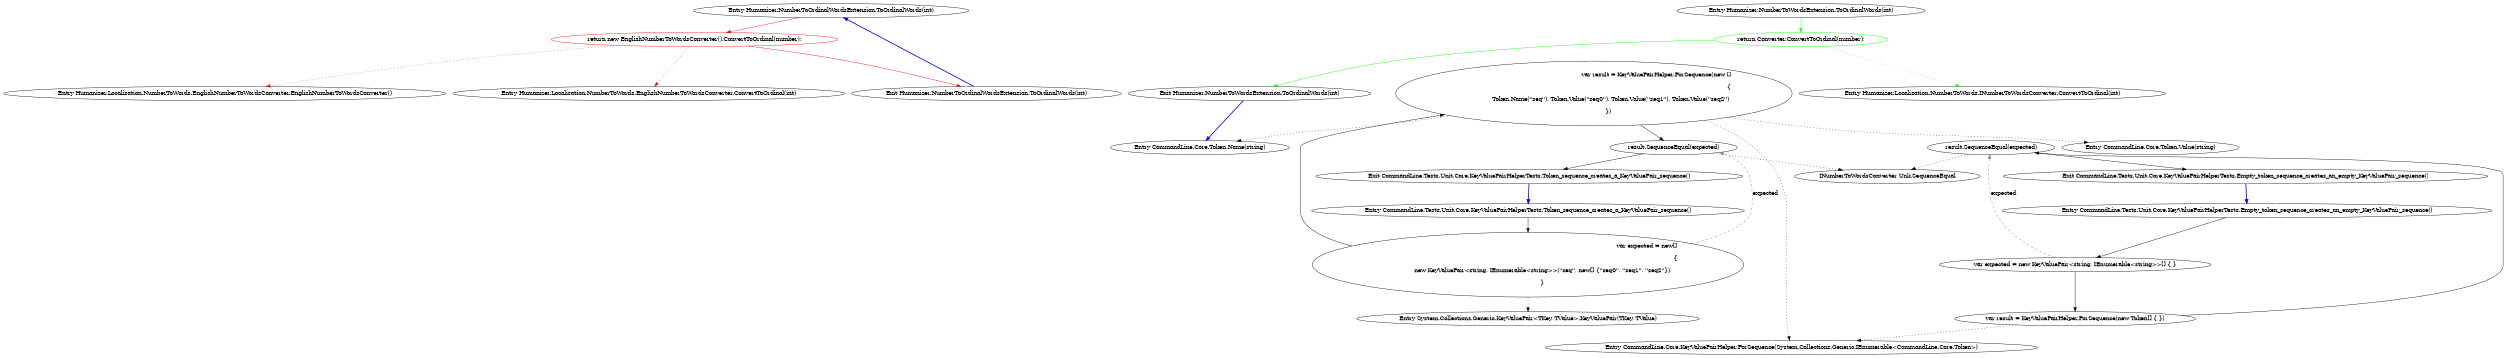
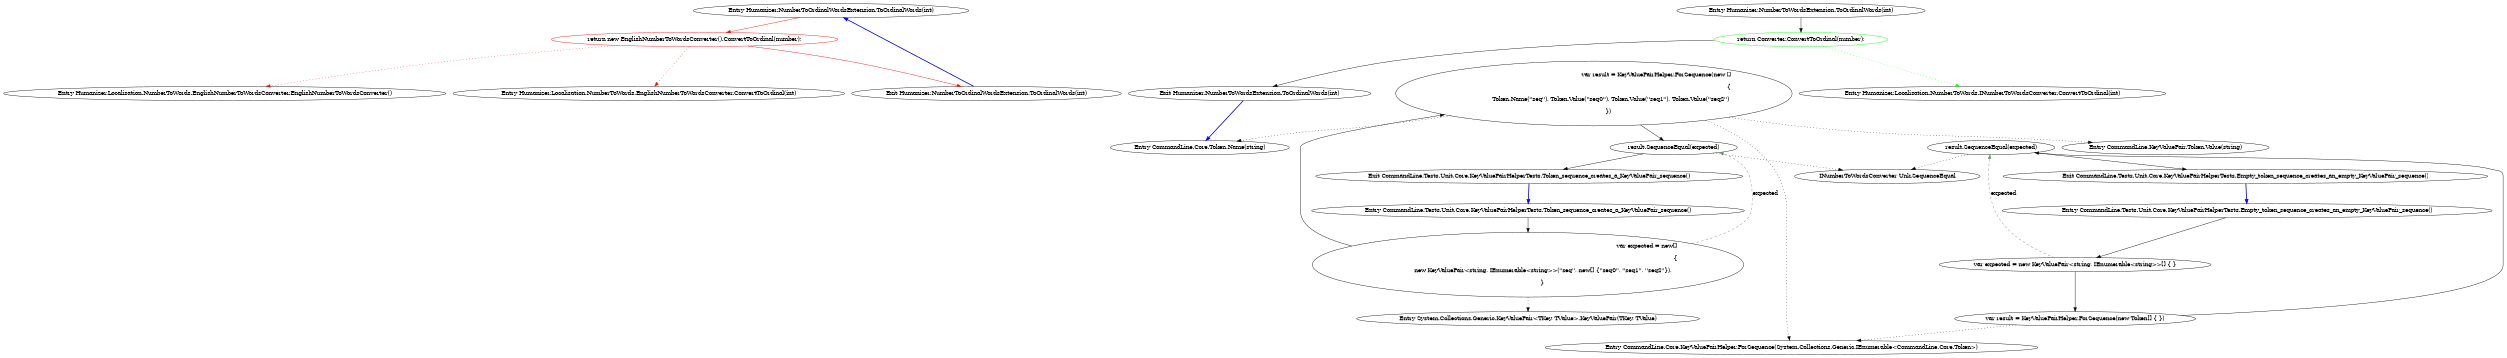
edge "Entry Humanizer.NumberToWordsExtension.ToOrdinalWords(int)" -> "return Converter.ConvertToOrdinal(number);": color green -> black
edge "return Converter.ConvertToOrdinal(number);" -> "Exit Humanizer.NumberToWordsExtension.ToOrdinalWords(int)": color green -> black
node "Entry CommandLine.Core.Token.Value(string)": label "Entry CommandLine.Core.Token.Value(string)" -> "Entry CommandLine.KeyValuePair.Token.Value(string)"
